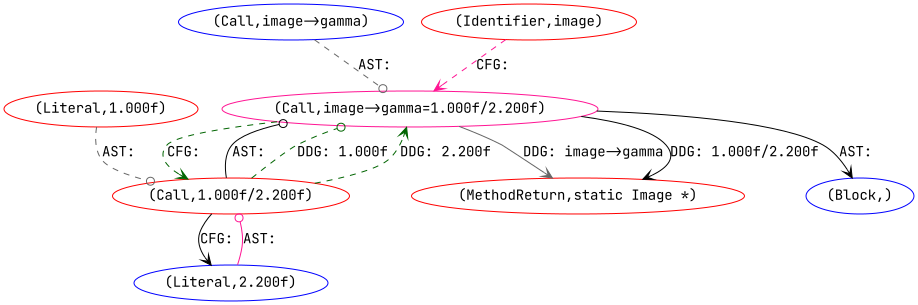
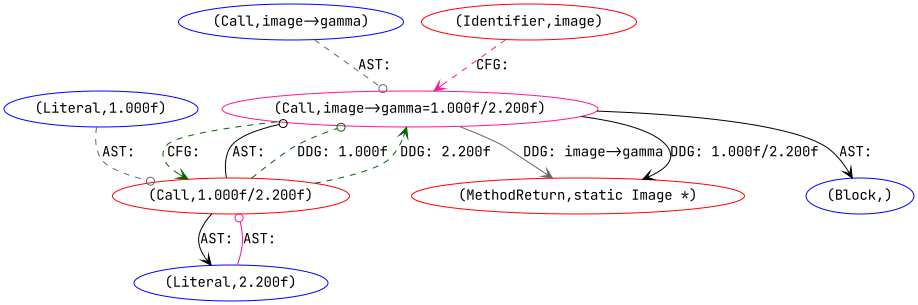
node "(Literal,1.000f)": color red -> blue
edge "(Call,1.000f/2.200f)" -> "(Literal,2.200f)": label "CFG: " -> "AST: "
